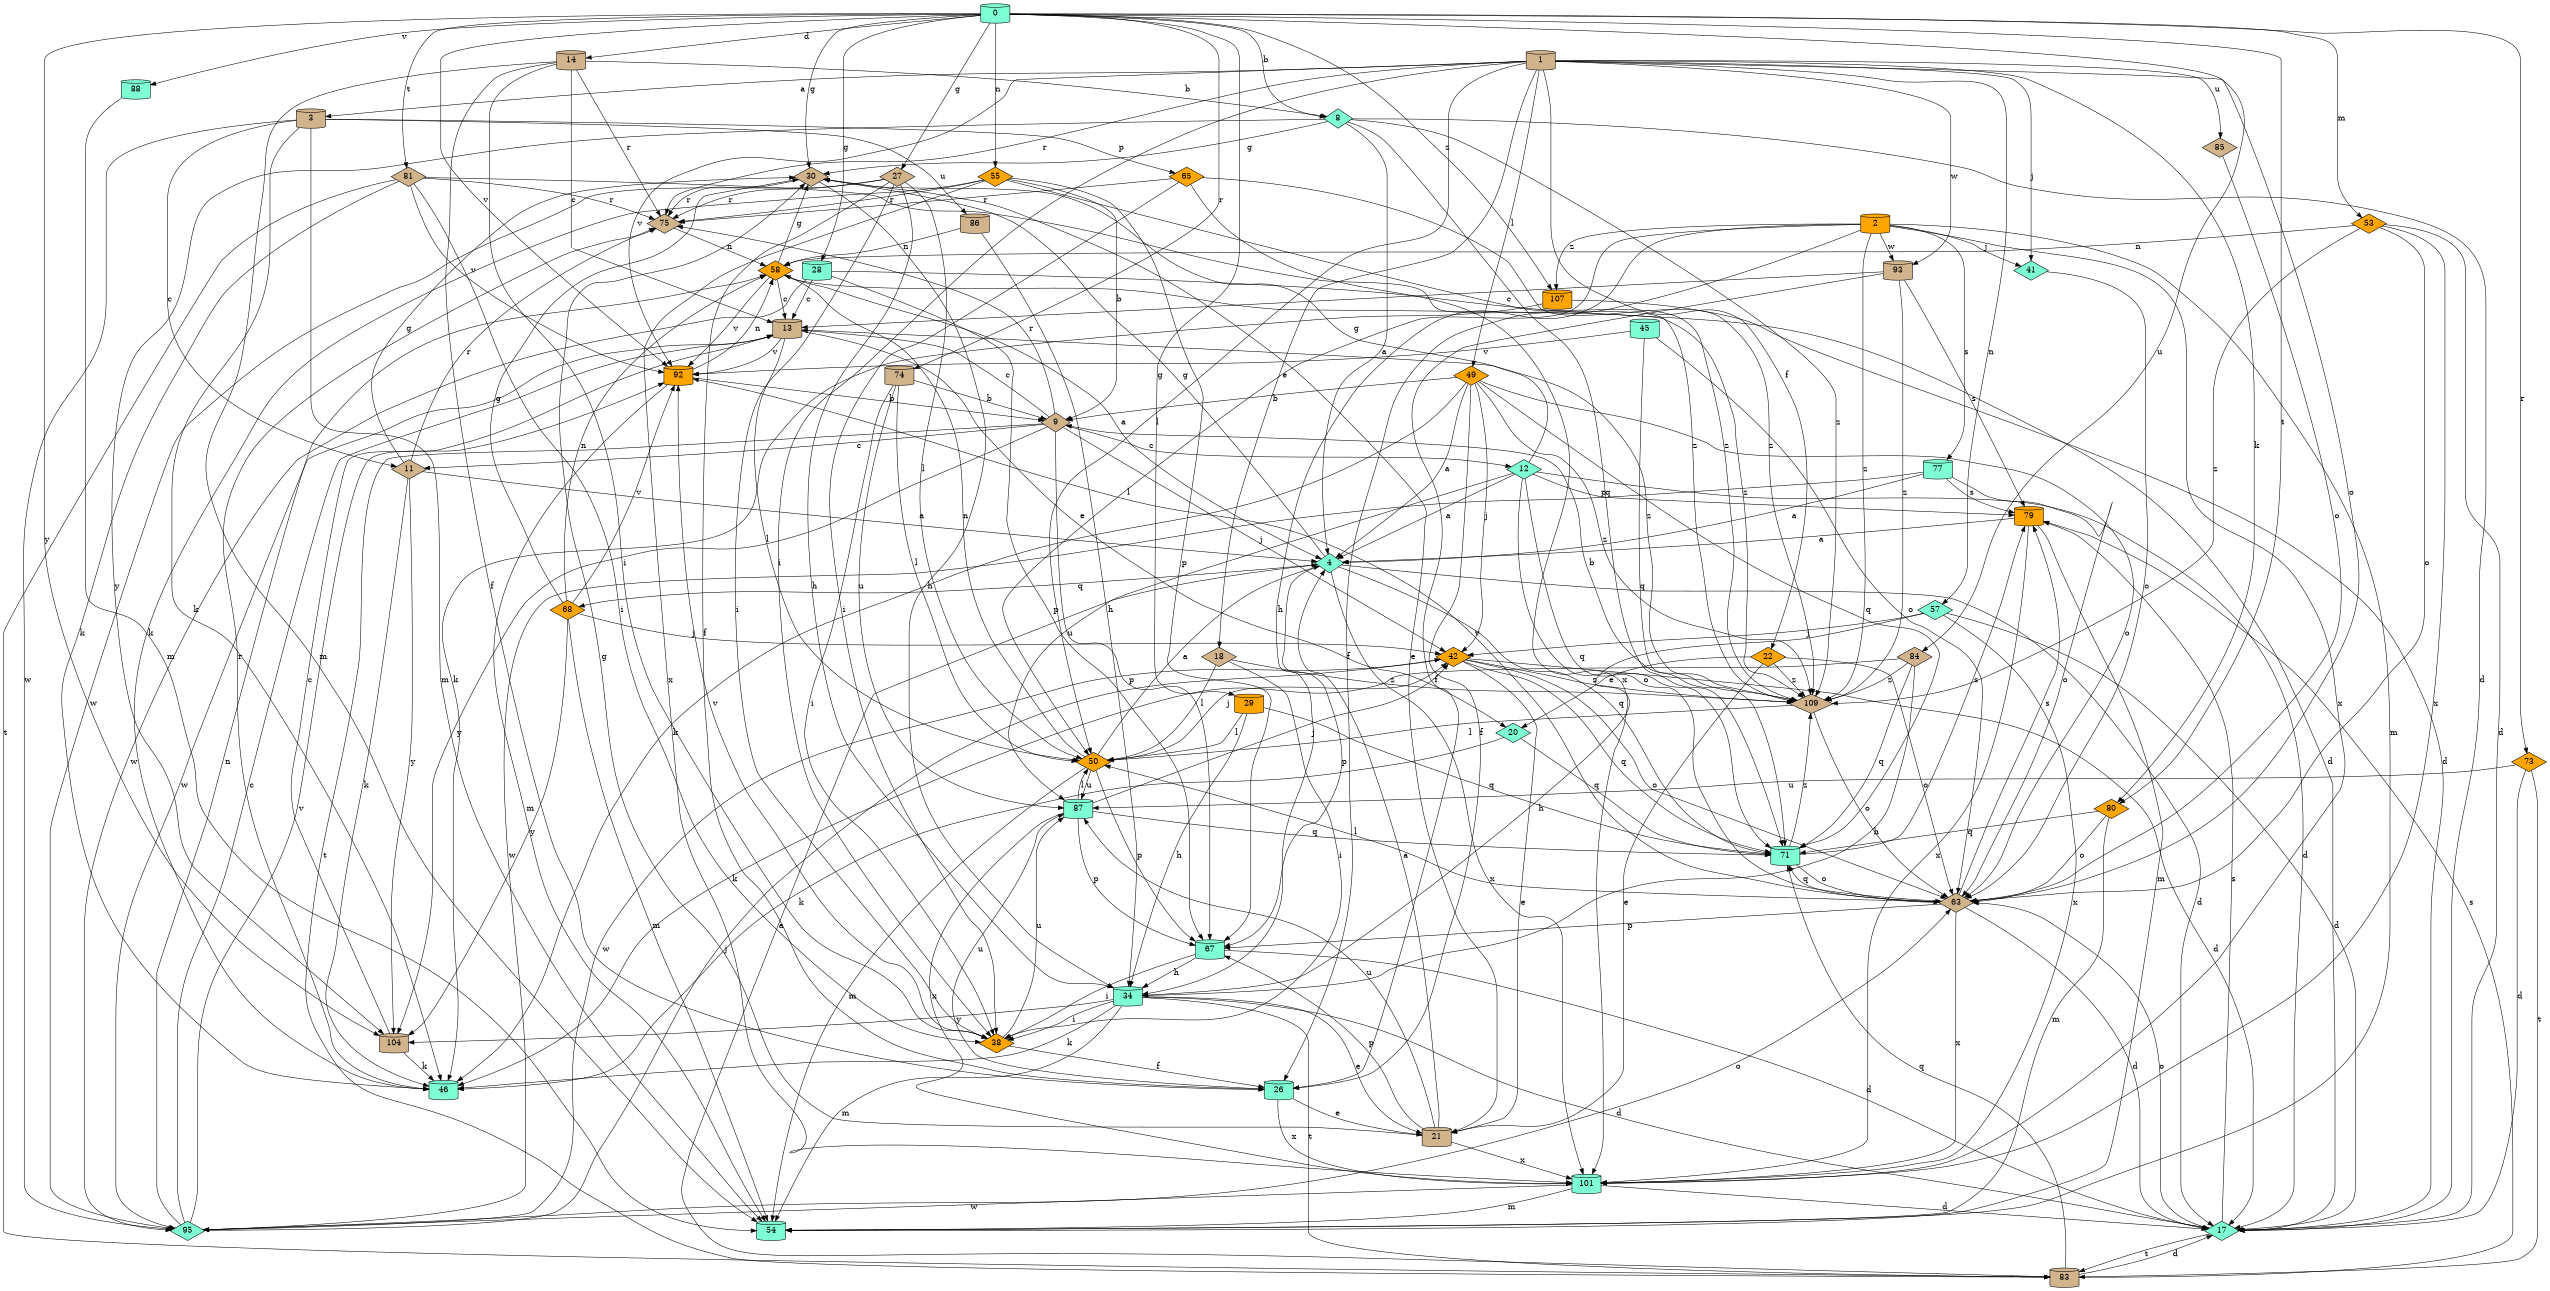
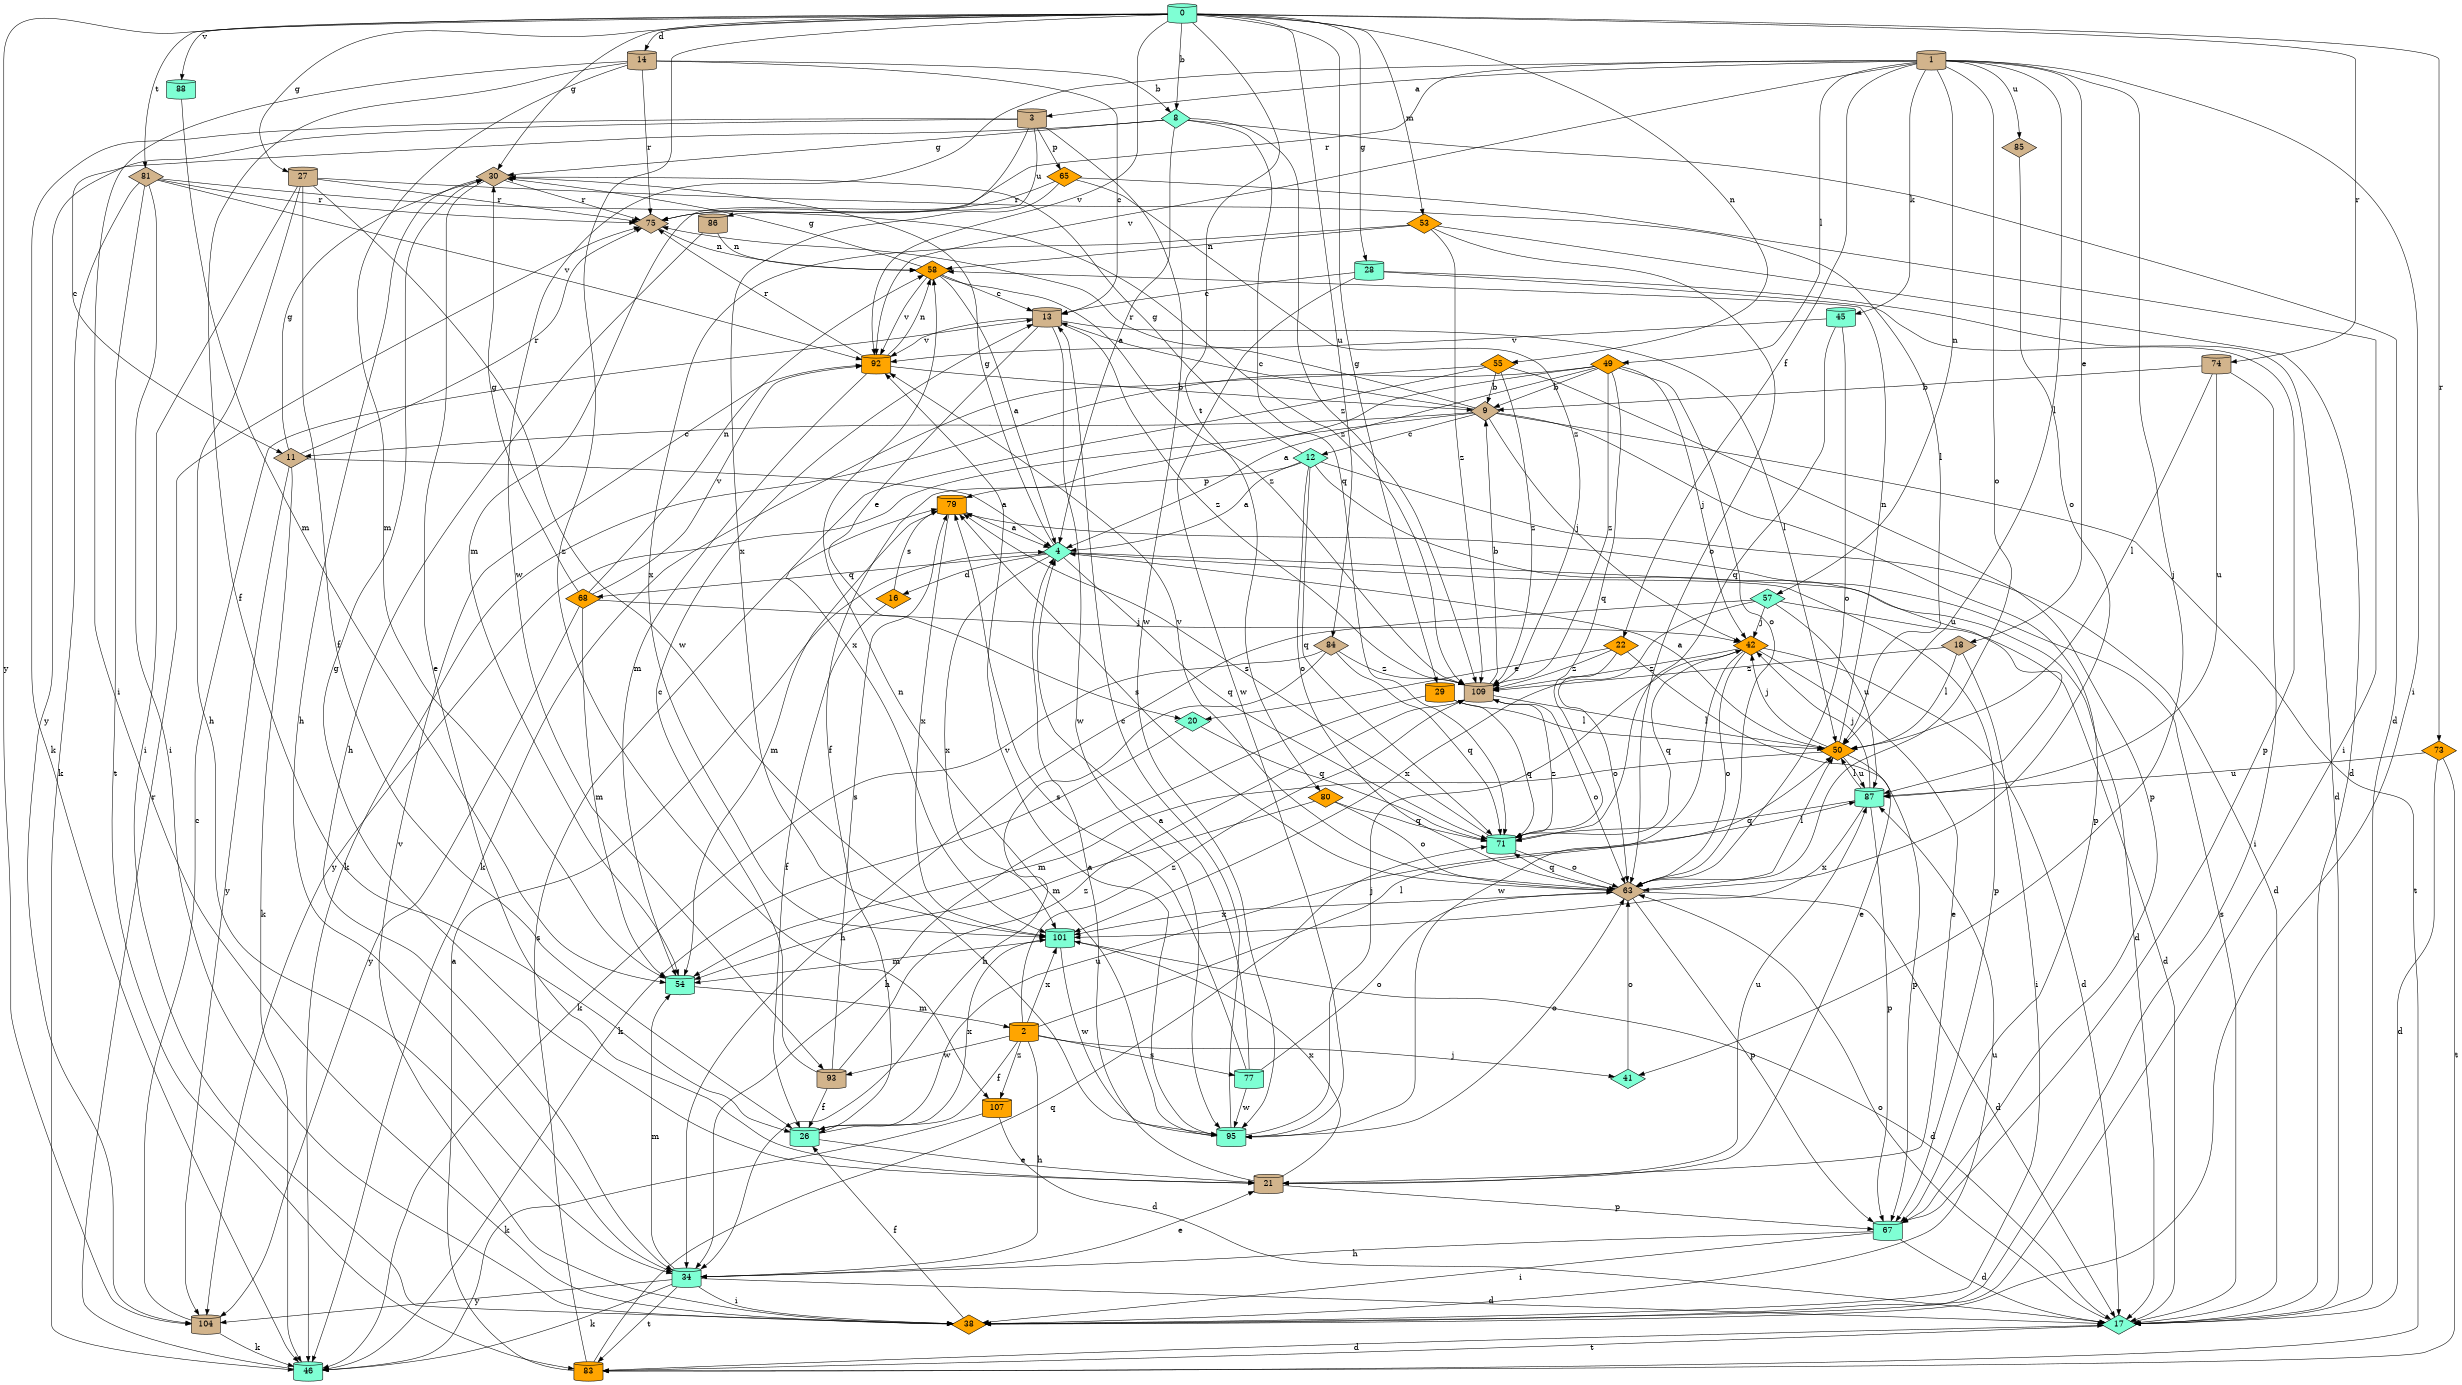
node "27": shape diamond -> cylinder
edge "1" -> "80": now "1" -> "45"
edge "55" -> "75": now "92" -> "75"
node "16": added
edge "57" -> "87": added, label "u"
node "109": shape diamond -> cylinder
edge "2" -> "54": reversed
node "95": shape diamond -> cylinder
node "83": fillcolor tan -> orange
